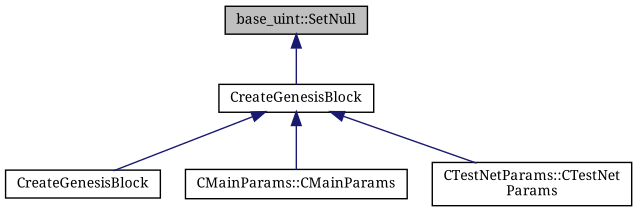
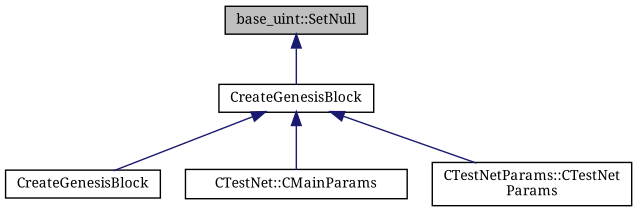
node "CMainParams::CMainParams": label "CMainParams::CMainParams" -> "CTestNet::CMainParams"
